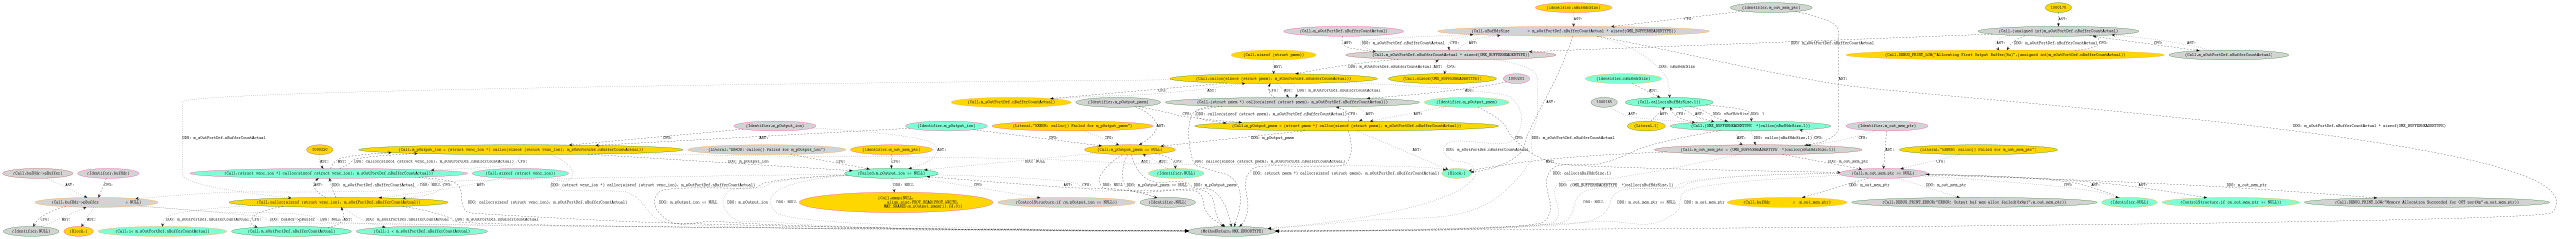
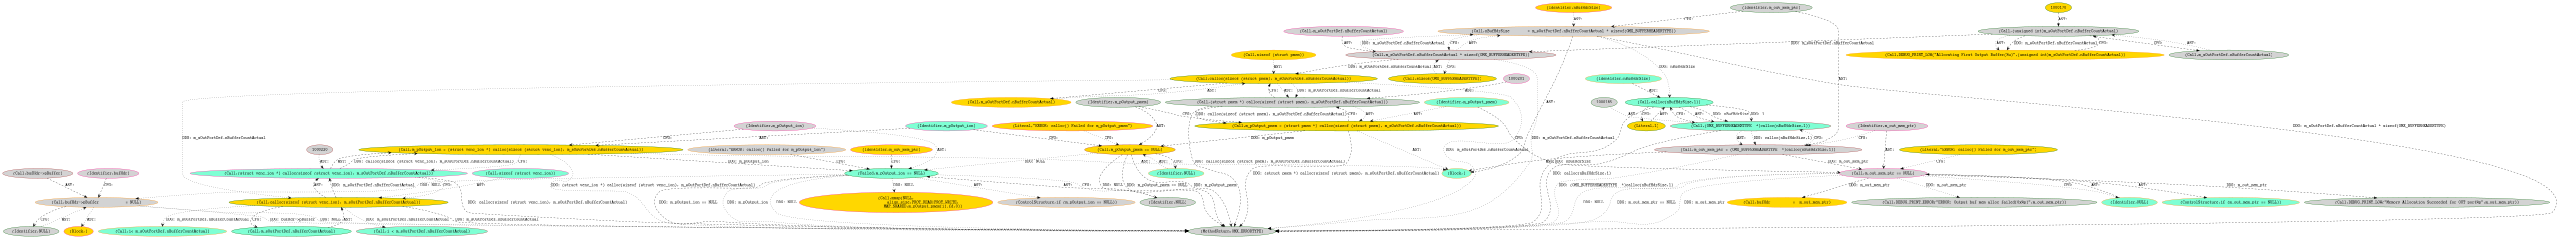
edge "(Call,calloc(nBufHdrSize,1))" -> "(Literal,1)": added, label "CFG:"
node "1000220": fillcolor gold -> lightgrey
edge "(Failed,m_pOutput_ion == NULL)" -> "(Call,bufHdr->pBuffer            = NULL)": arrowhead vee -> normal
edge "(Failed,m_pOutput_ion == NULL)" -> "(ControlStructure,if (m_pOutput_ion == NULL))": label "CFG: " -> "AST: "
edge "(Call,bufHdr->pBuffer)" -> "(Call,bufHdr->pBuffer            = NULL)": style dotted -> dashed
edge "(Call,calloc(nBufHdrSize,1))" -> "(MethodReturn,OMX_ERRORTYPE)": added, label "DDG: nBufHdrSize"
